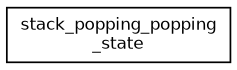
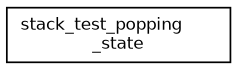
node "stack_popping_popping _state": label "stack_popping_popping _state" -> "stack_test_popping _state"
